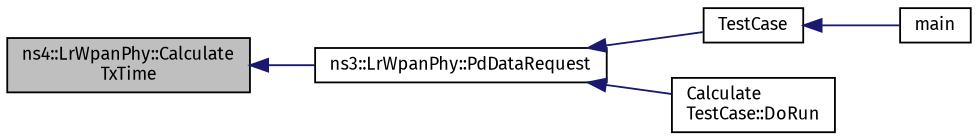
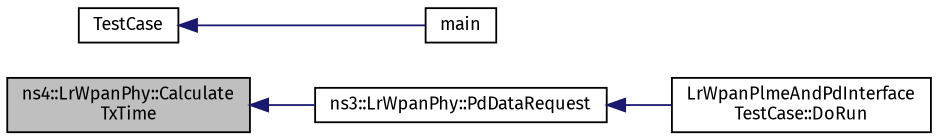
edge "TestCase" -> "ns3::LrWpanPhy::PdDataRequest": removed
node "Calculate TestCase::DoRun": label "Calculate TestCase::DoRun" -> "LrWpanPlmeAndPdInterface TestCase::DoRun"
